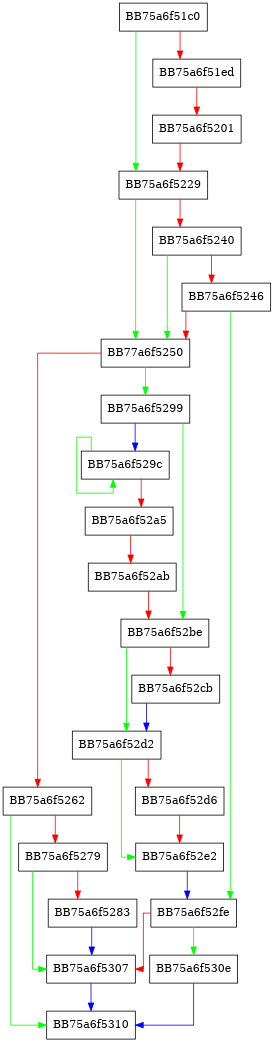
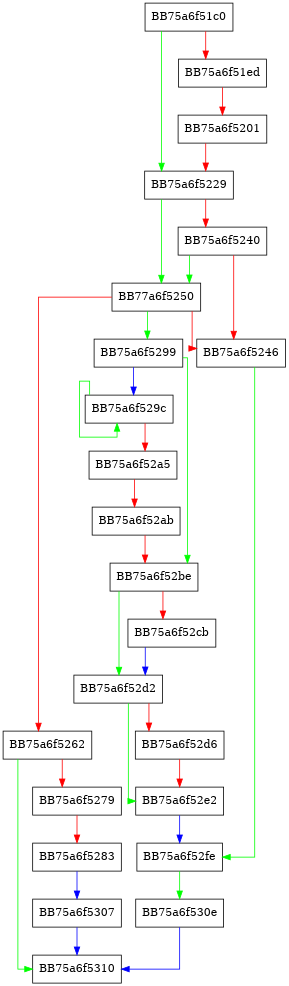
edge "BB75a6f5246" -> "BB77a6f5250": reversed
edge "BB75a6f5279" -> "BB75a6f5307": removed
edge "BB75a6f52fe" -> "BB75a6f5307": removed
